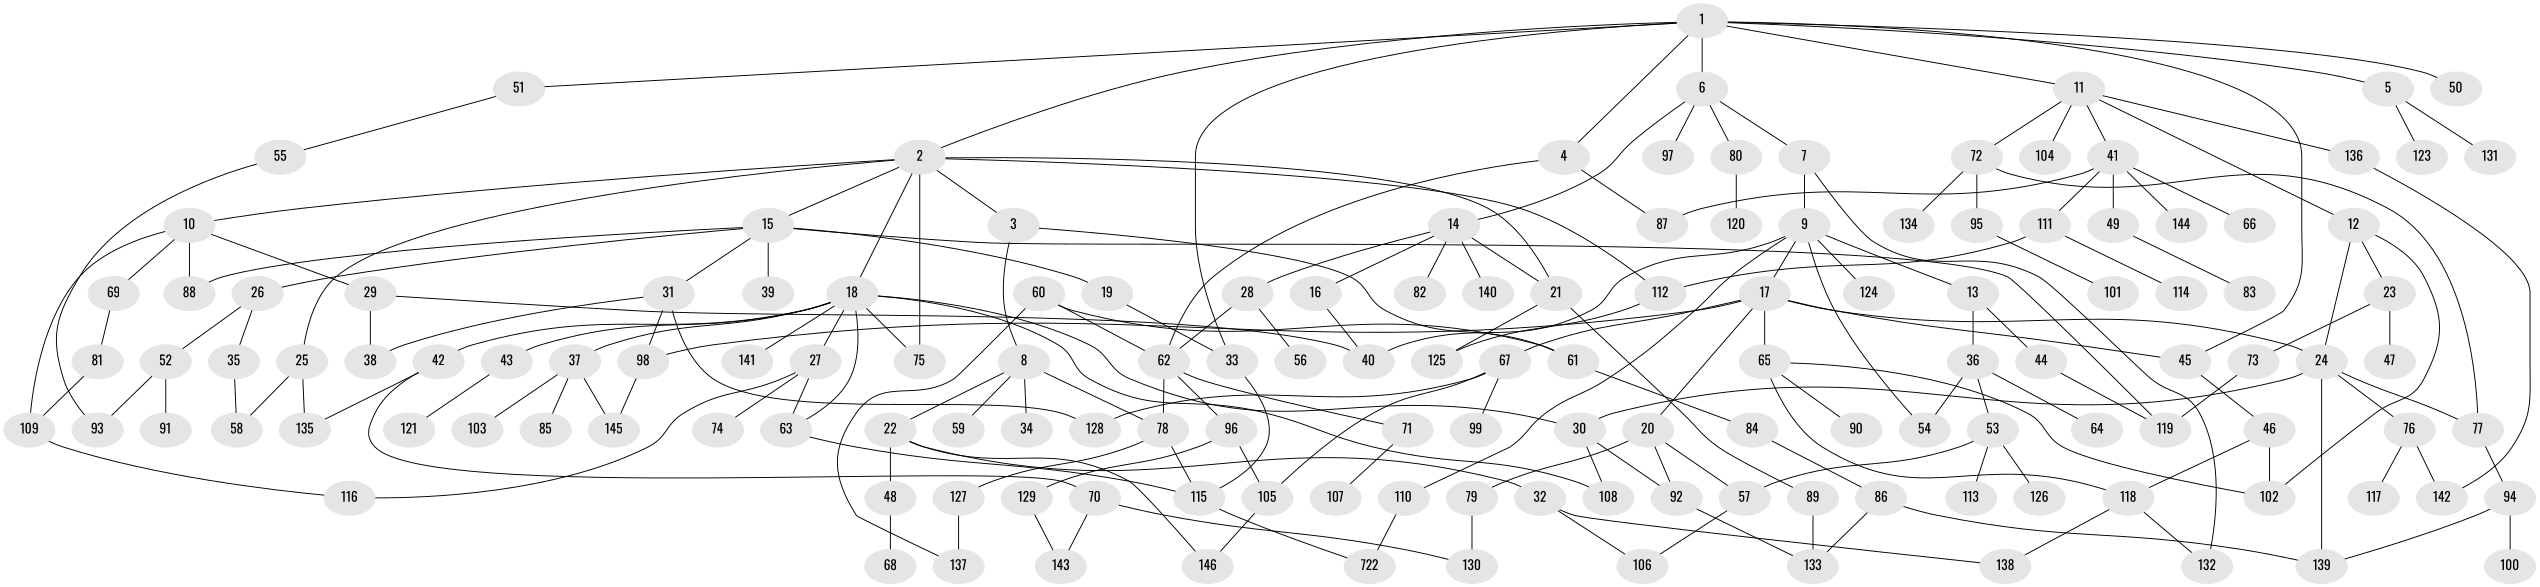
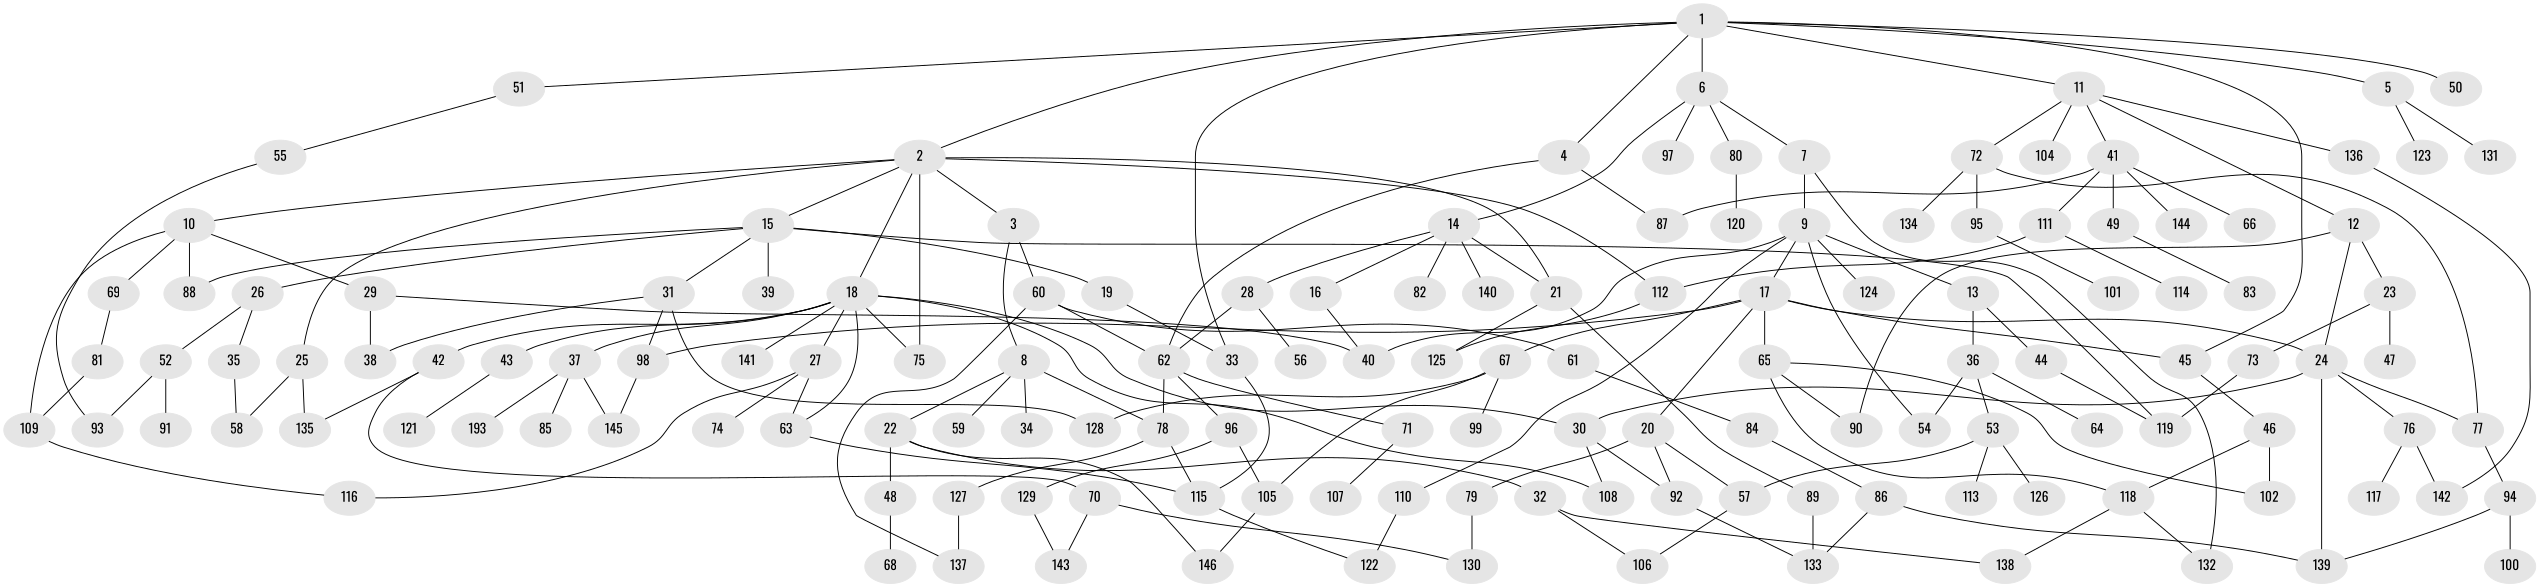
edge "3" -- "61": now "3" -- "60"
edge "12" -- "102": now "12" -- "90"
node "103": label "103" -> "193"
node "722": label "722" -> "122"
